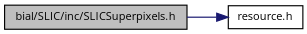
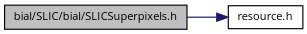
node "bial/SLIC/inc/SLICSuperpixels.h": label "bial/SLIC/inc/SLICSuperpixels.h" -> "bial/SLIC/bial/SLICSuperpixels.h"
